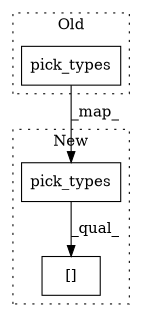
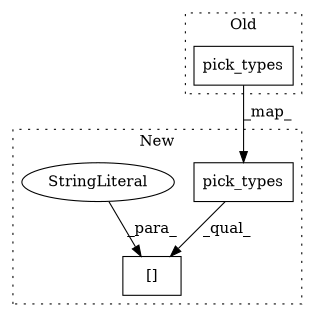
node "StringLiteral": added
